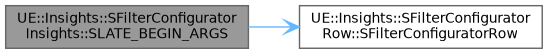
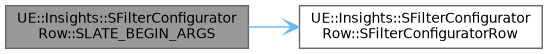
node "UE::Insights::SFilterConfigurator Insights::SLATE_BEGIN_ARGS": label "UE::Insights::SFilterConfigurator Insights::SLATE_BEGIN_ARGS" -> "UE::Insights::SFilterConfigurator Row::SLATE_BEGIN_ARGS"
